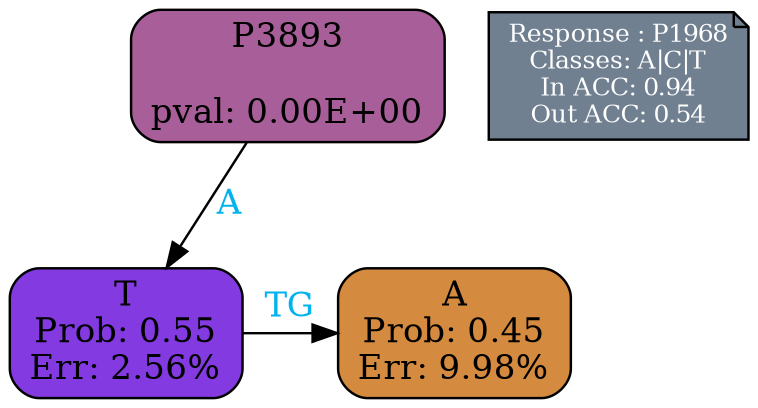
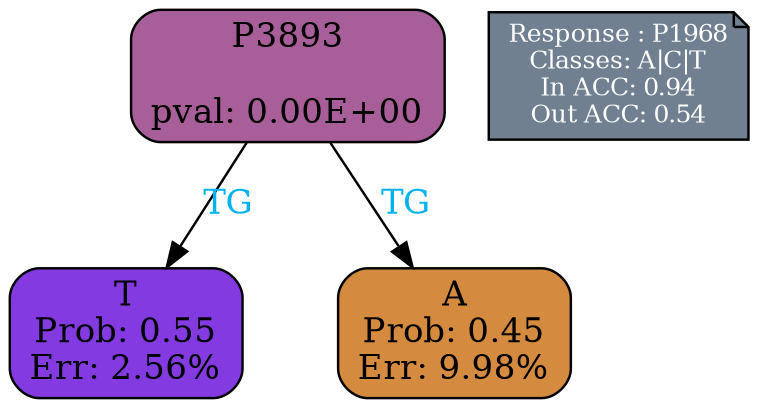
edge "P3893 pval: 0.00E+00" -> "T Prob: 0.55 Err: 2.56%": label "A" -> "TG"
edge "T Prob: 0.55 Err: 2.56%" -> "A Prob: 0.45 Err: 9.98%": now "P3893 pval: 0.00E+00" -> "A Prob: 0.45 Err: 9.98%"
